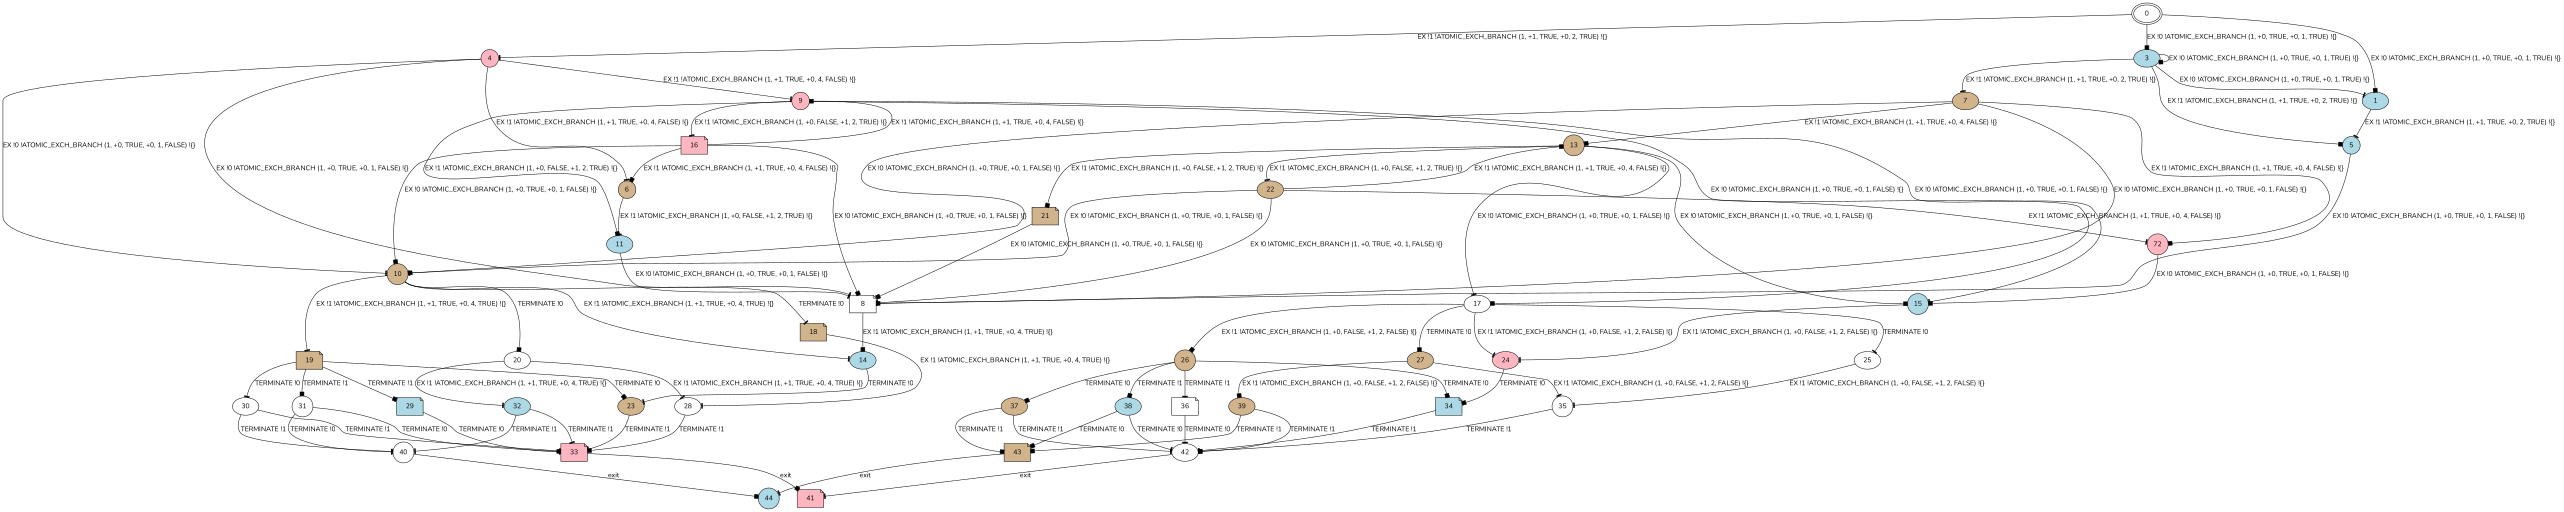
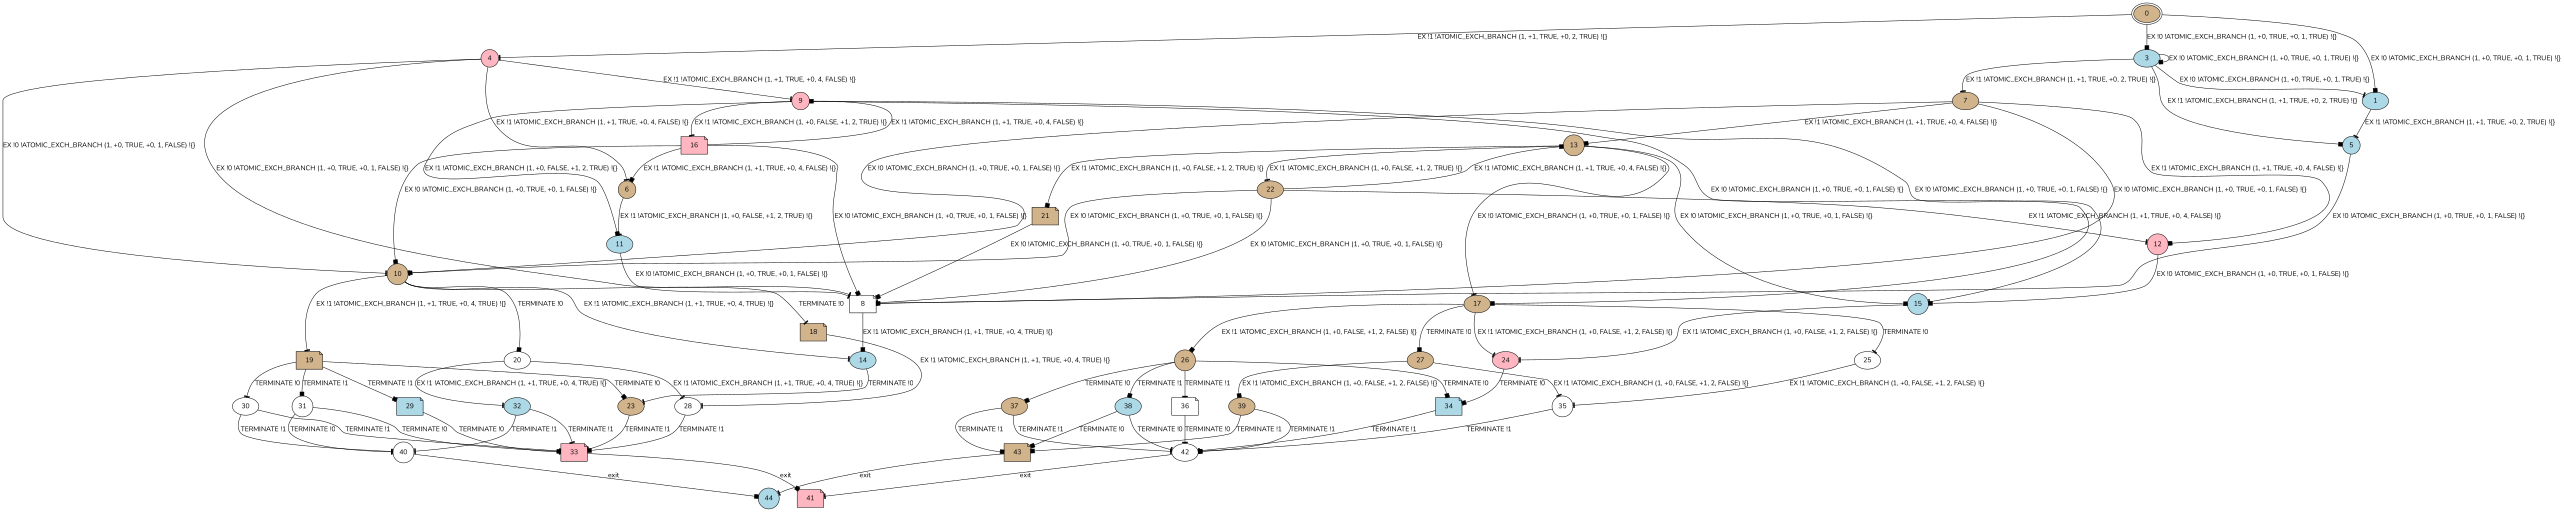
node "0": fillcolor white -> tan
node "72": label "72" -> "12"
node "17": fillcolor white -> tan
